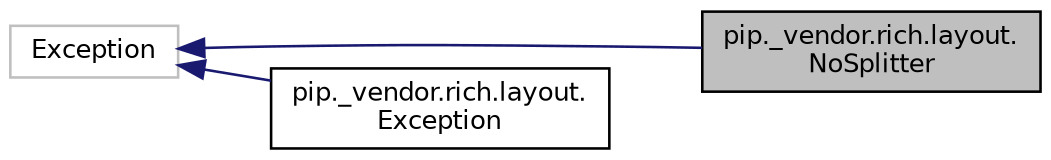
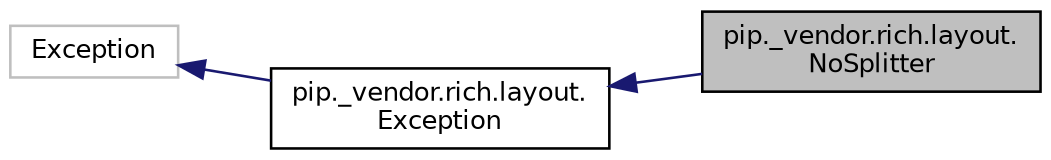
edge "pip._vendor.rich.layout. NoSplitter" -> "Exception": now "pip._vendor.rich.layout. NoSplitter" -> "pip._vendor.rich.layout. Exception"
